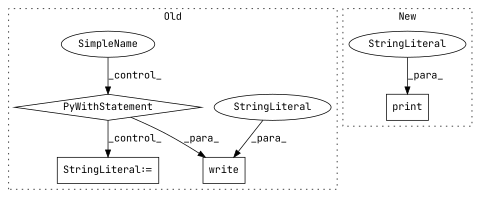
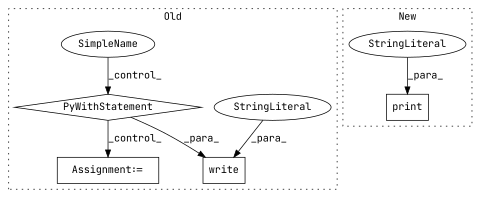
node "StringLiteral:=": label "StringLiteral:=" -> "Assignment:="
